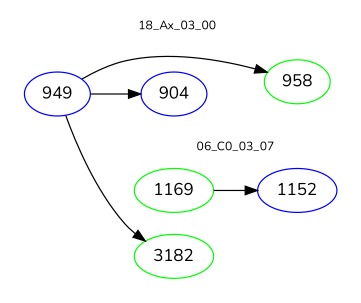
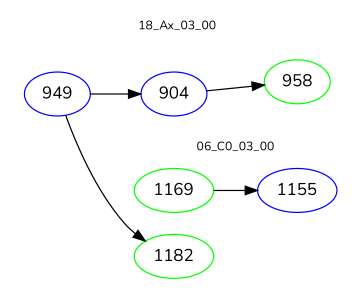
edge "949" -> "958": now "904" -> "958"
cluster "06_C0_03_07": label "06_C0_03_07" -> "06_C0_03_00"
node "1152": label "1152" -> "1155"
node "3182": label "3182" -> "1182"
